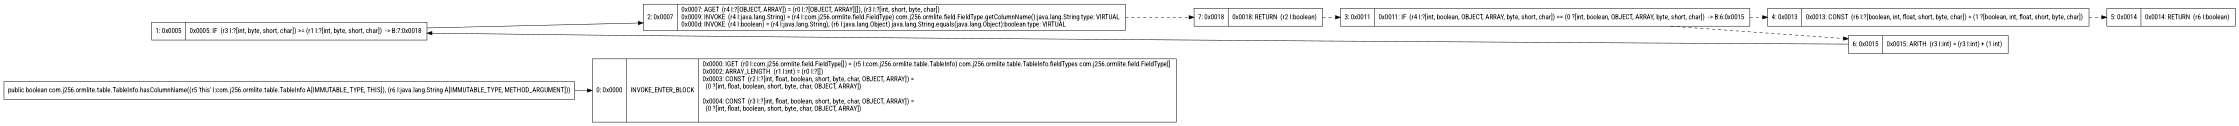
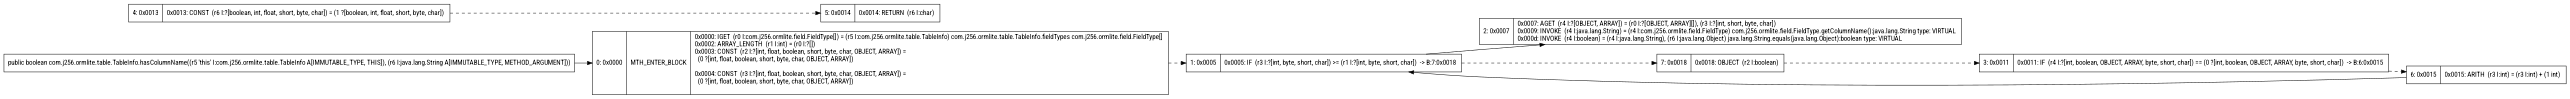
edge "2: 0x0007" -> "7: 0x0018": now "1: 0x0005" -> "7: 0x0018"
node "7: 0x0018": text "0x0018: RETURN  (r2 I:boolean)" -> "0x0018: OBJECT  (r2 I:boolean)"
edge "3: 0x0011" -> "4: 0x0013": removed
node "5: 0x0014": text "0x0014: RETURN  (r6 I:boolean)" -> "0x0014: RETURN  (r6 I:char)"
edge "0: 0x0000" -> "1: 0x0005": added
node "0: 0x0000": text "INVOKE_ENTER_BLOCK" -> "MTH_ENTER_BLOCK"
